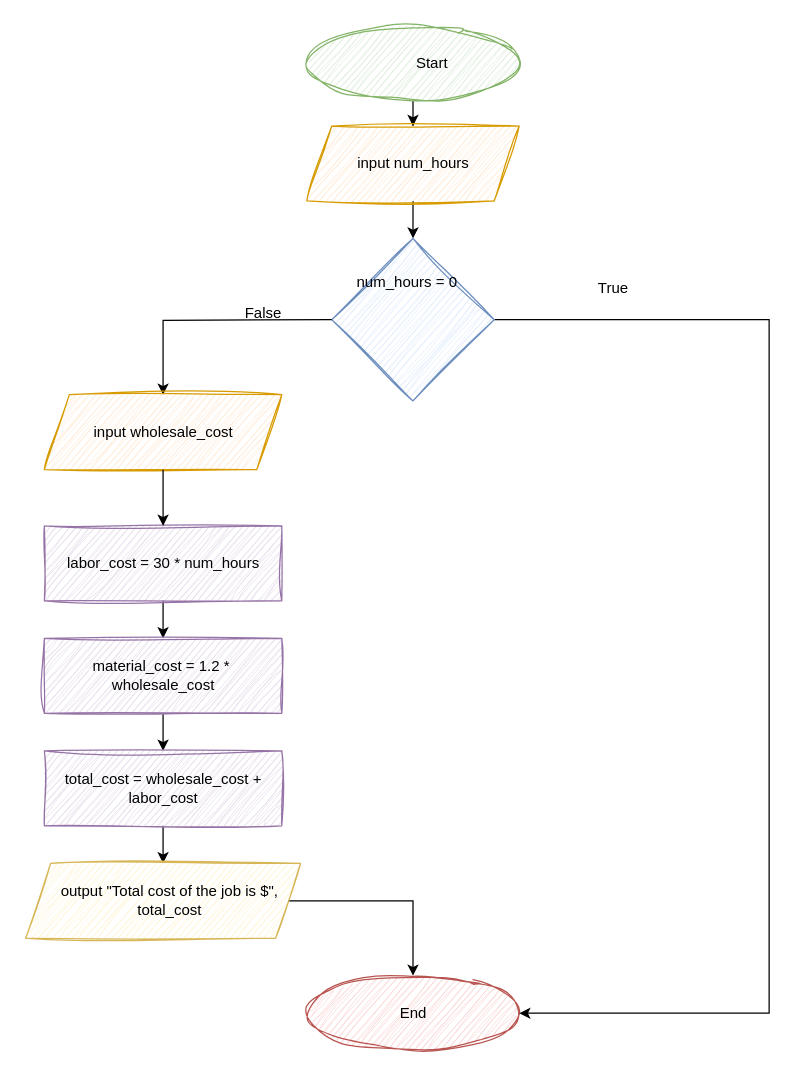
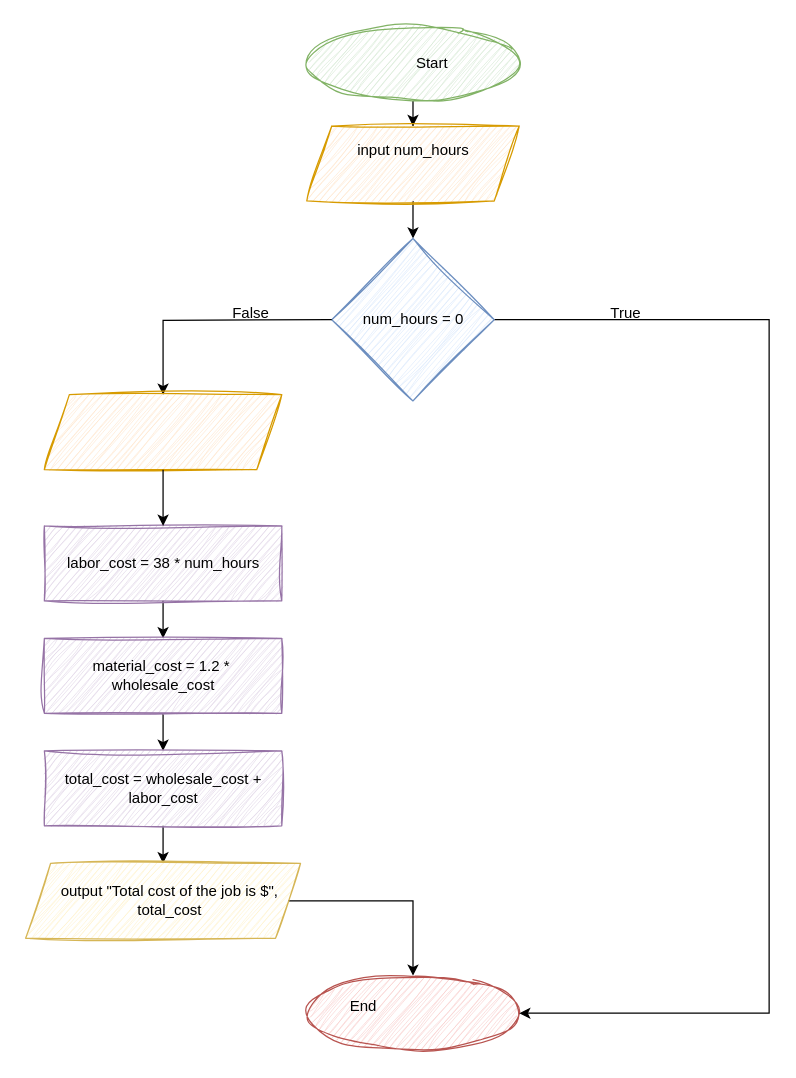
node "input num_hours": moved (413, 163) -> (413, 151)
node "num_hours = 0": moved (407, 282) -> (413, 319)
node "True": moved (613, 288) -> (626, 313)
node "False": moved (263, 313) -> (251, 313)
node "input wholesale_cost": removed
node "labor_cost = 30 * num_hours": label "labor_cost = 30 * num_hours" -> "labor_cost = 38 * num_hours"
node "End": moved (413, 1013) -> (363, 1007)
